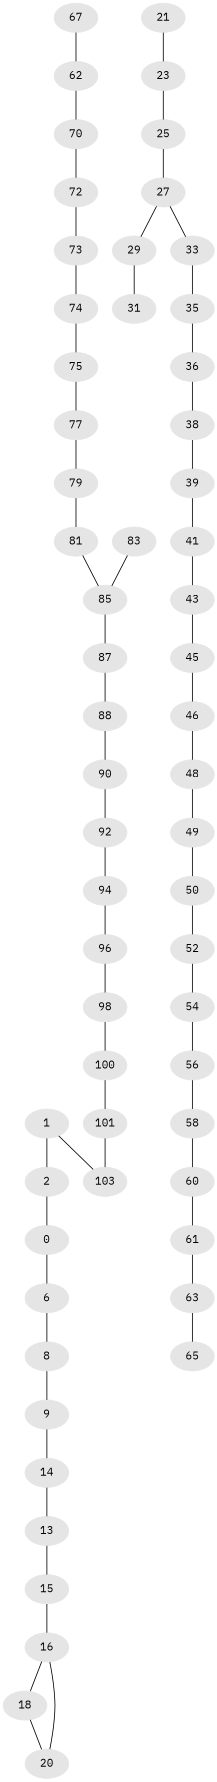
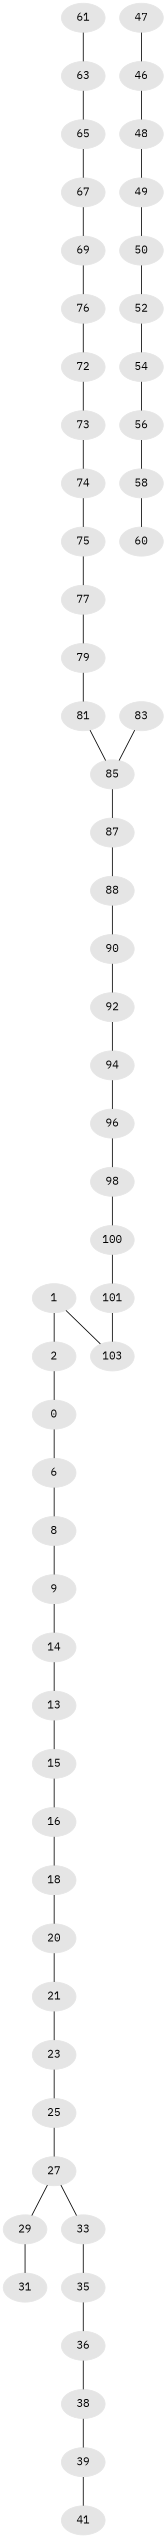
node "62": label "62" -> "69"
node "70": label "70" -> "76"
edge "65" -- "67": added
node "43": removed
node "45": label "45" -> "47"
edge "60" -- "61": removed
edge "16" -- "20": now "21" -- "20"
